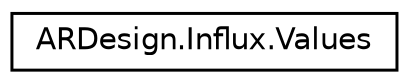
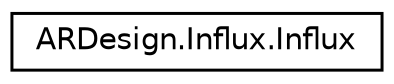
node "ARDesign.Influx.Values": label "ARDesign.Influx.Values" -> "ARDesign.Influx.Influx"
